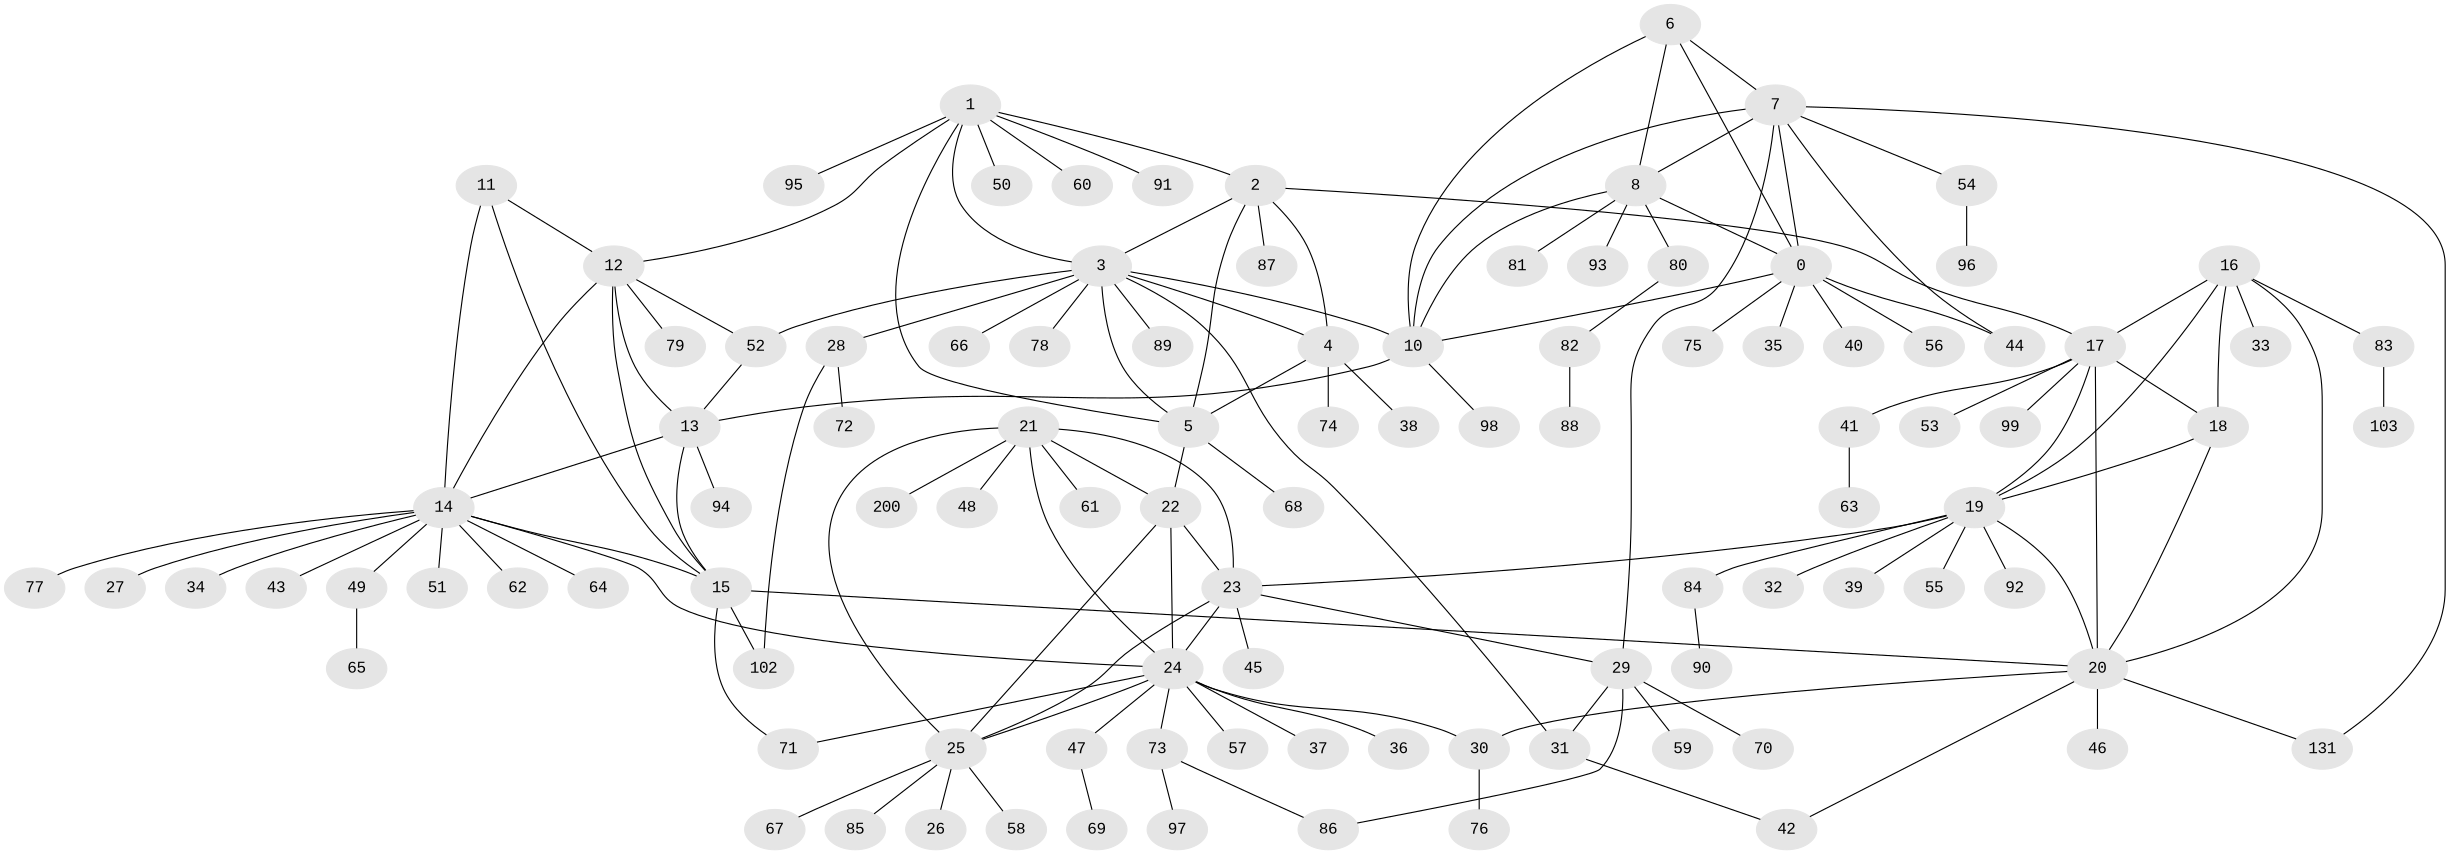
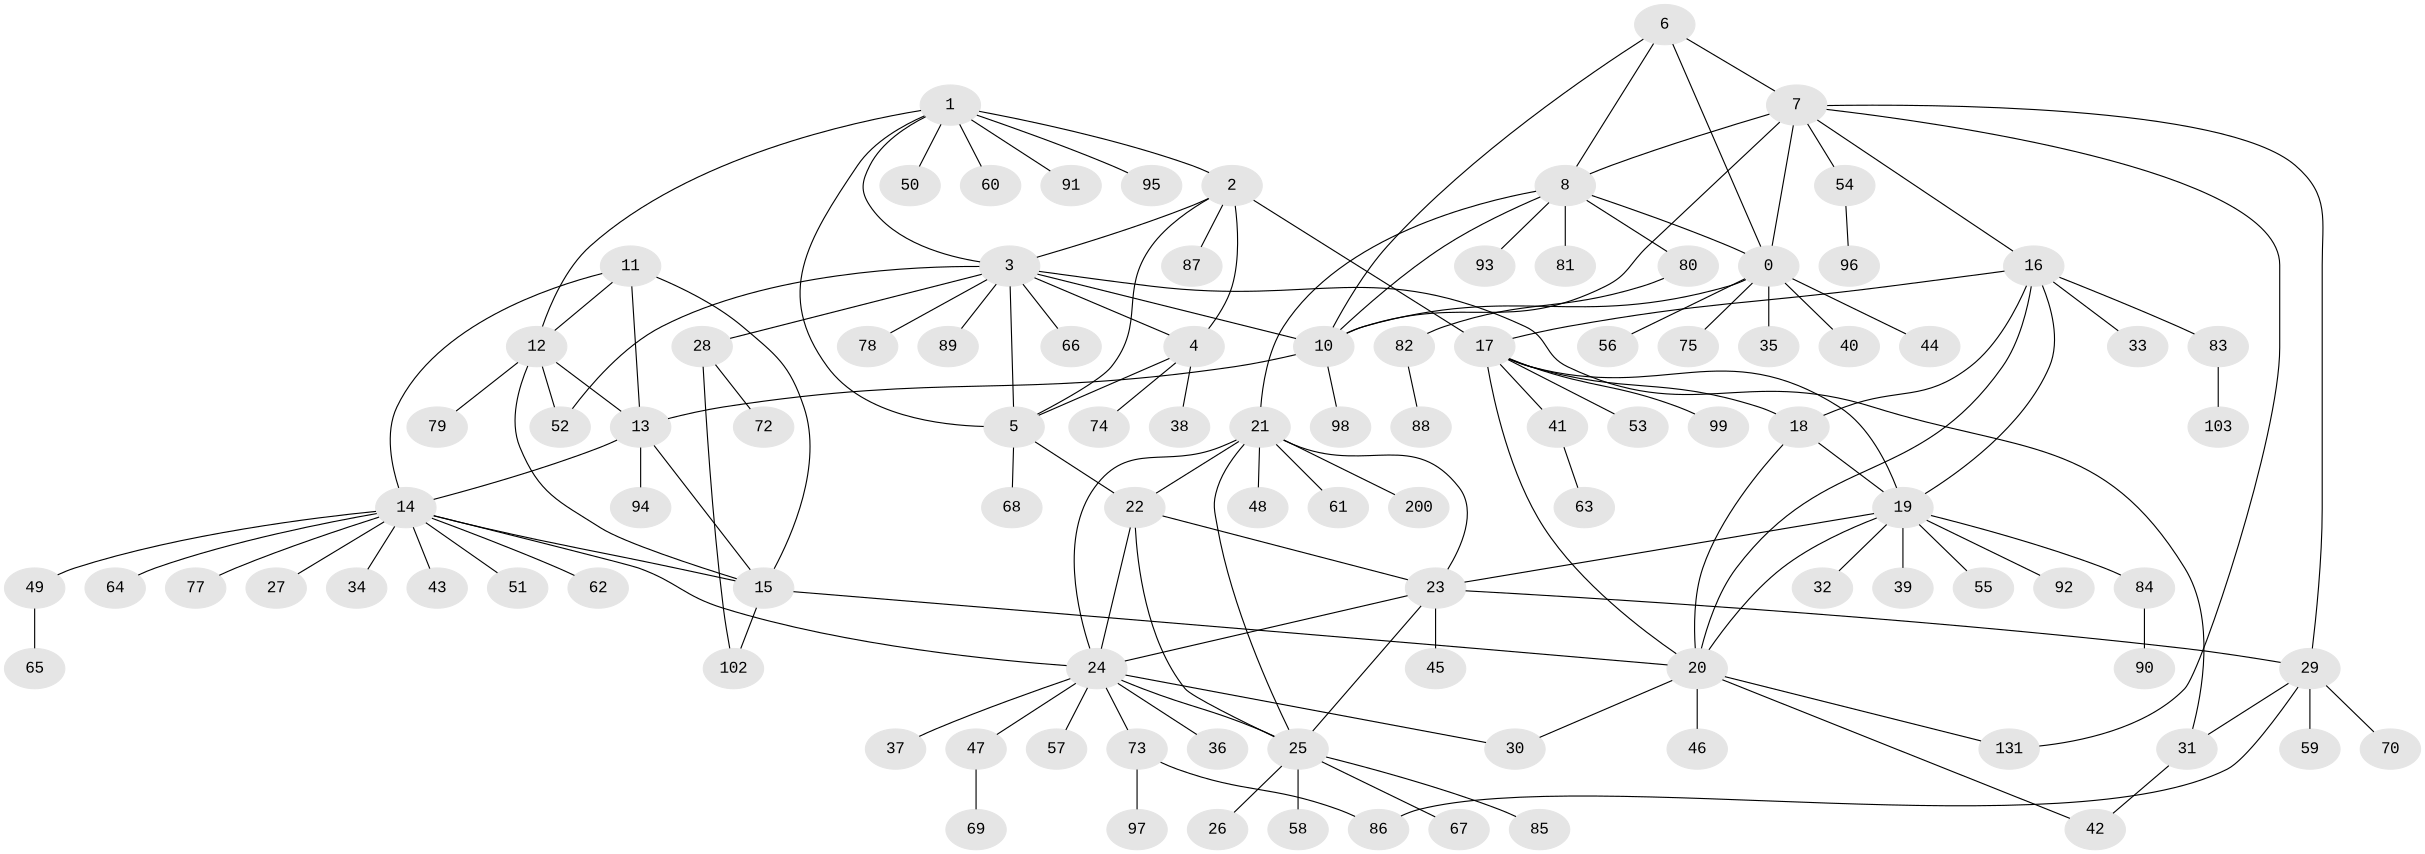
edge "7" -- "44": now "7" -- "16"
edge "8" -- "21": added
edge "12" -- "14": removed
edge "52" -- "13": now "11" -- "13"
node "71": removed
node "76": removed
